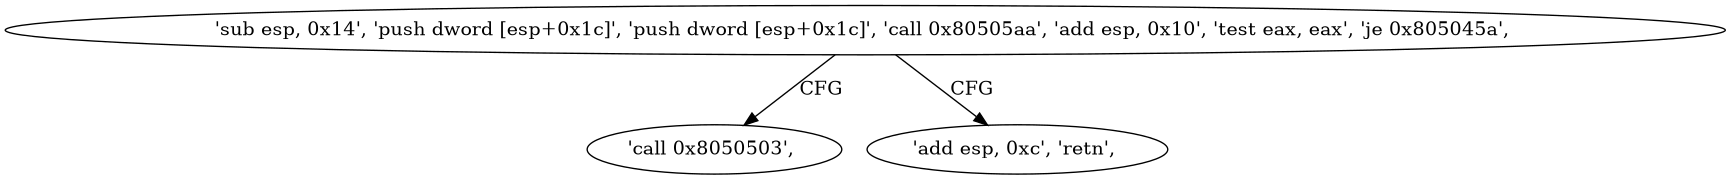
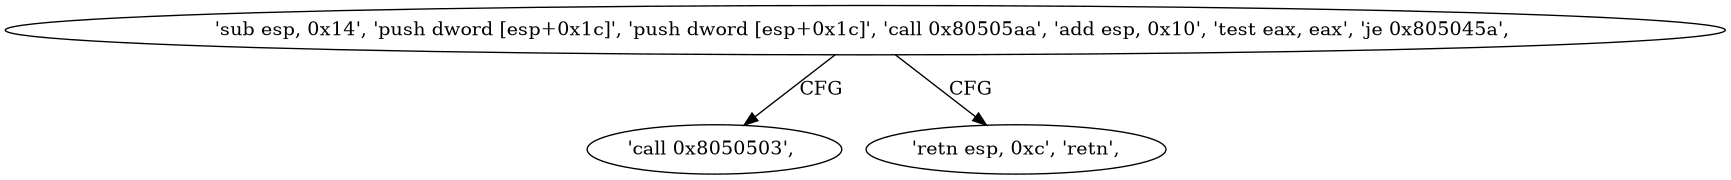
node "'add esp, 0xc', 'retn',": label "'add esp, 0xc', 'retn'," -> "'retn esp, 0xc', 'retn',"
